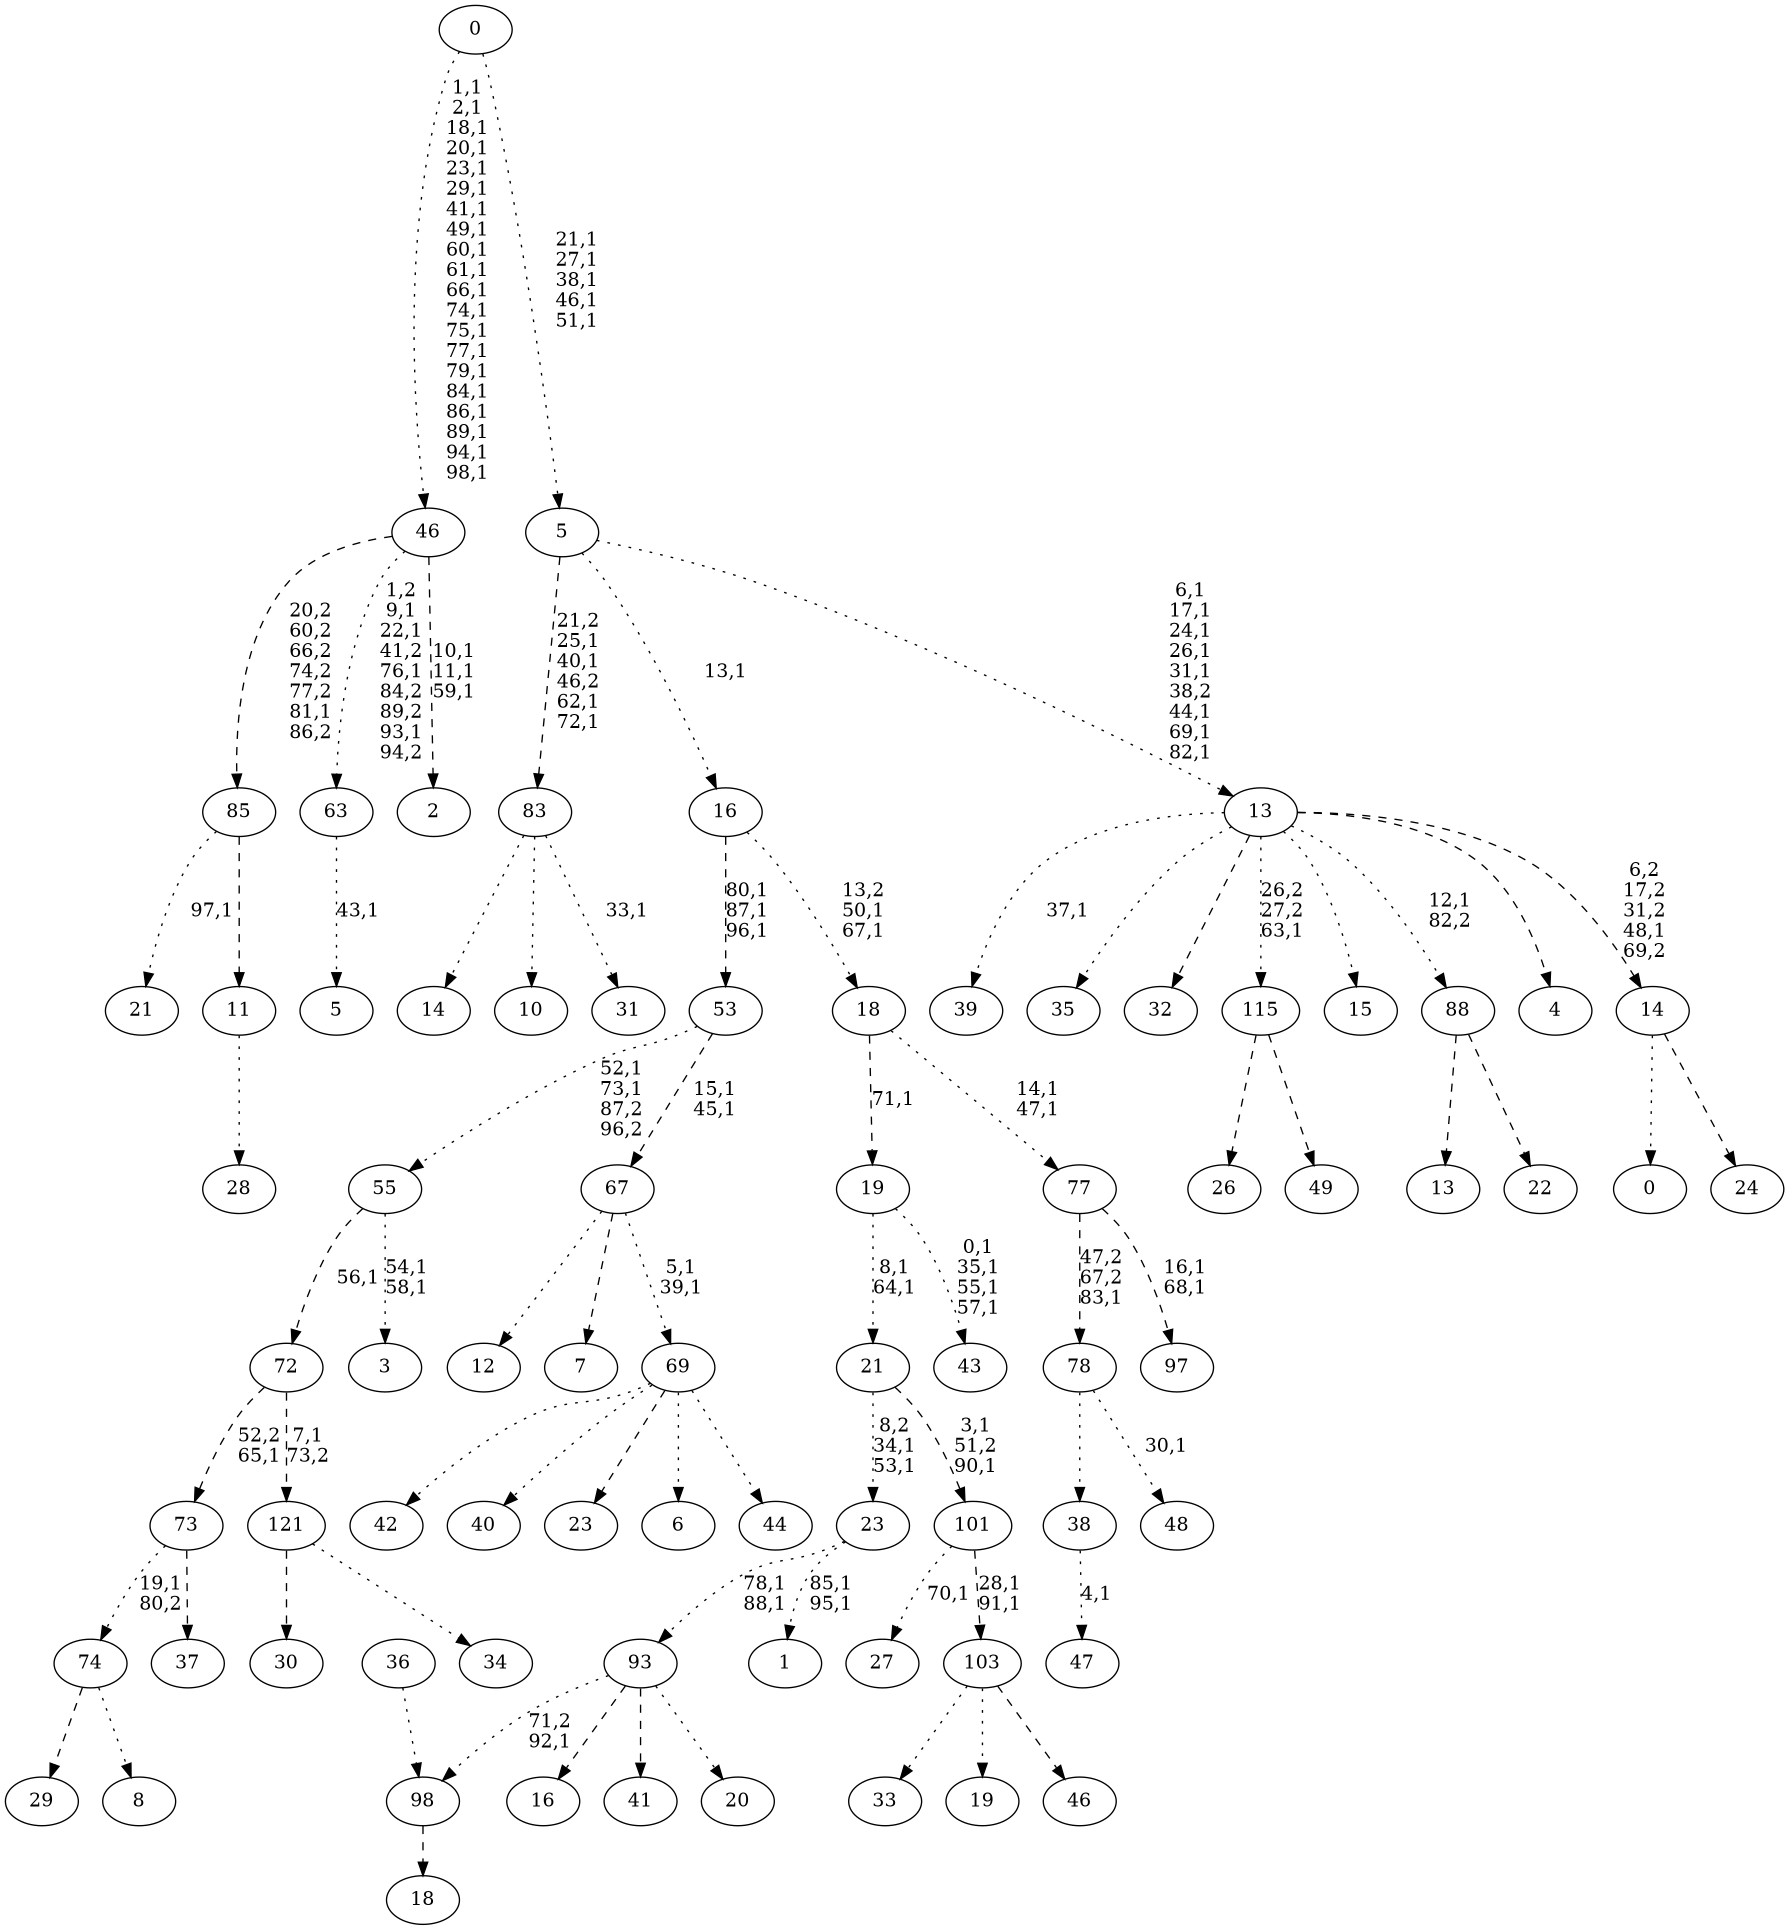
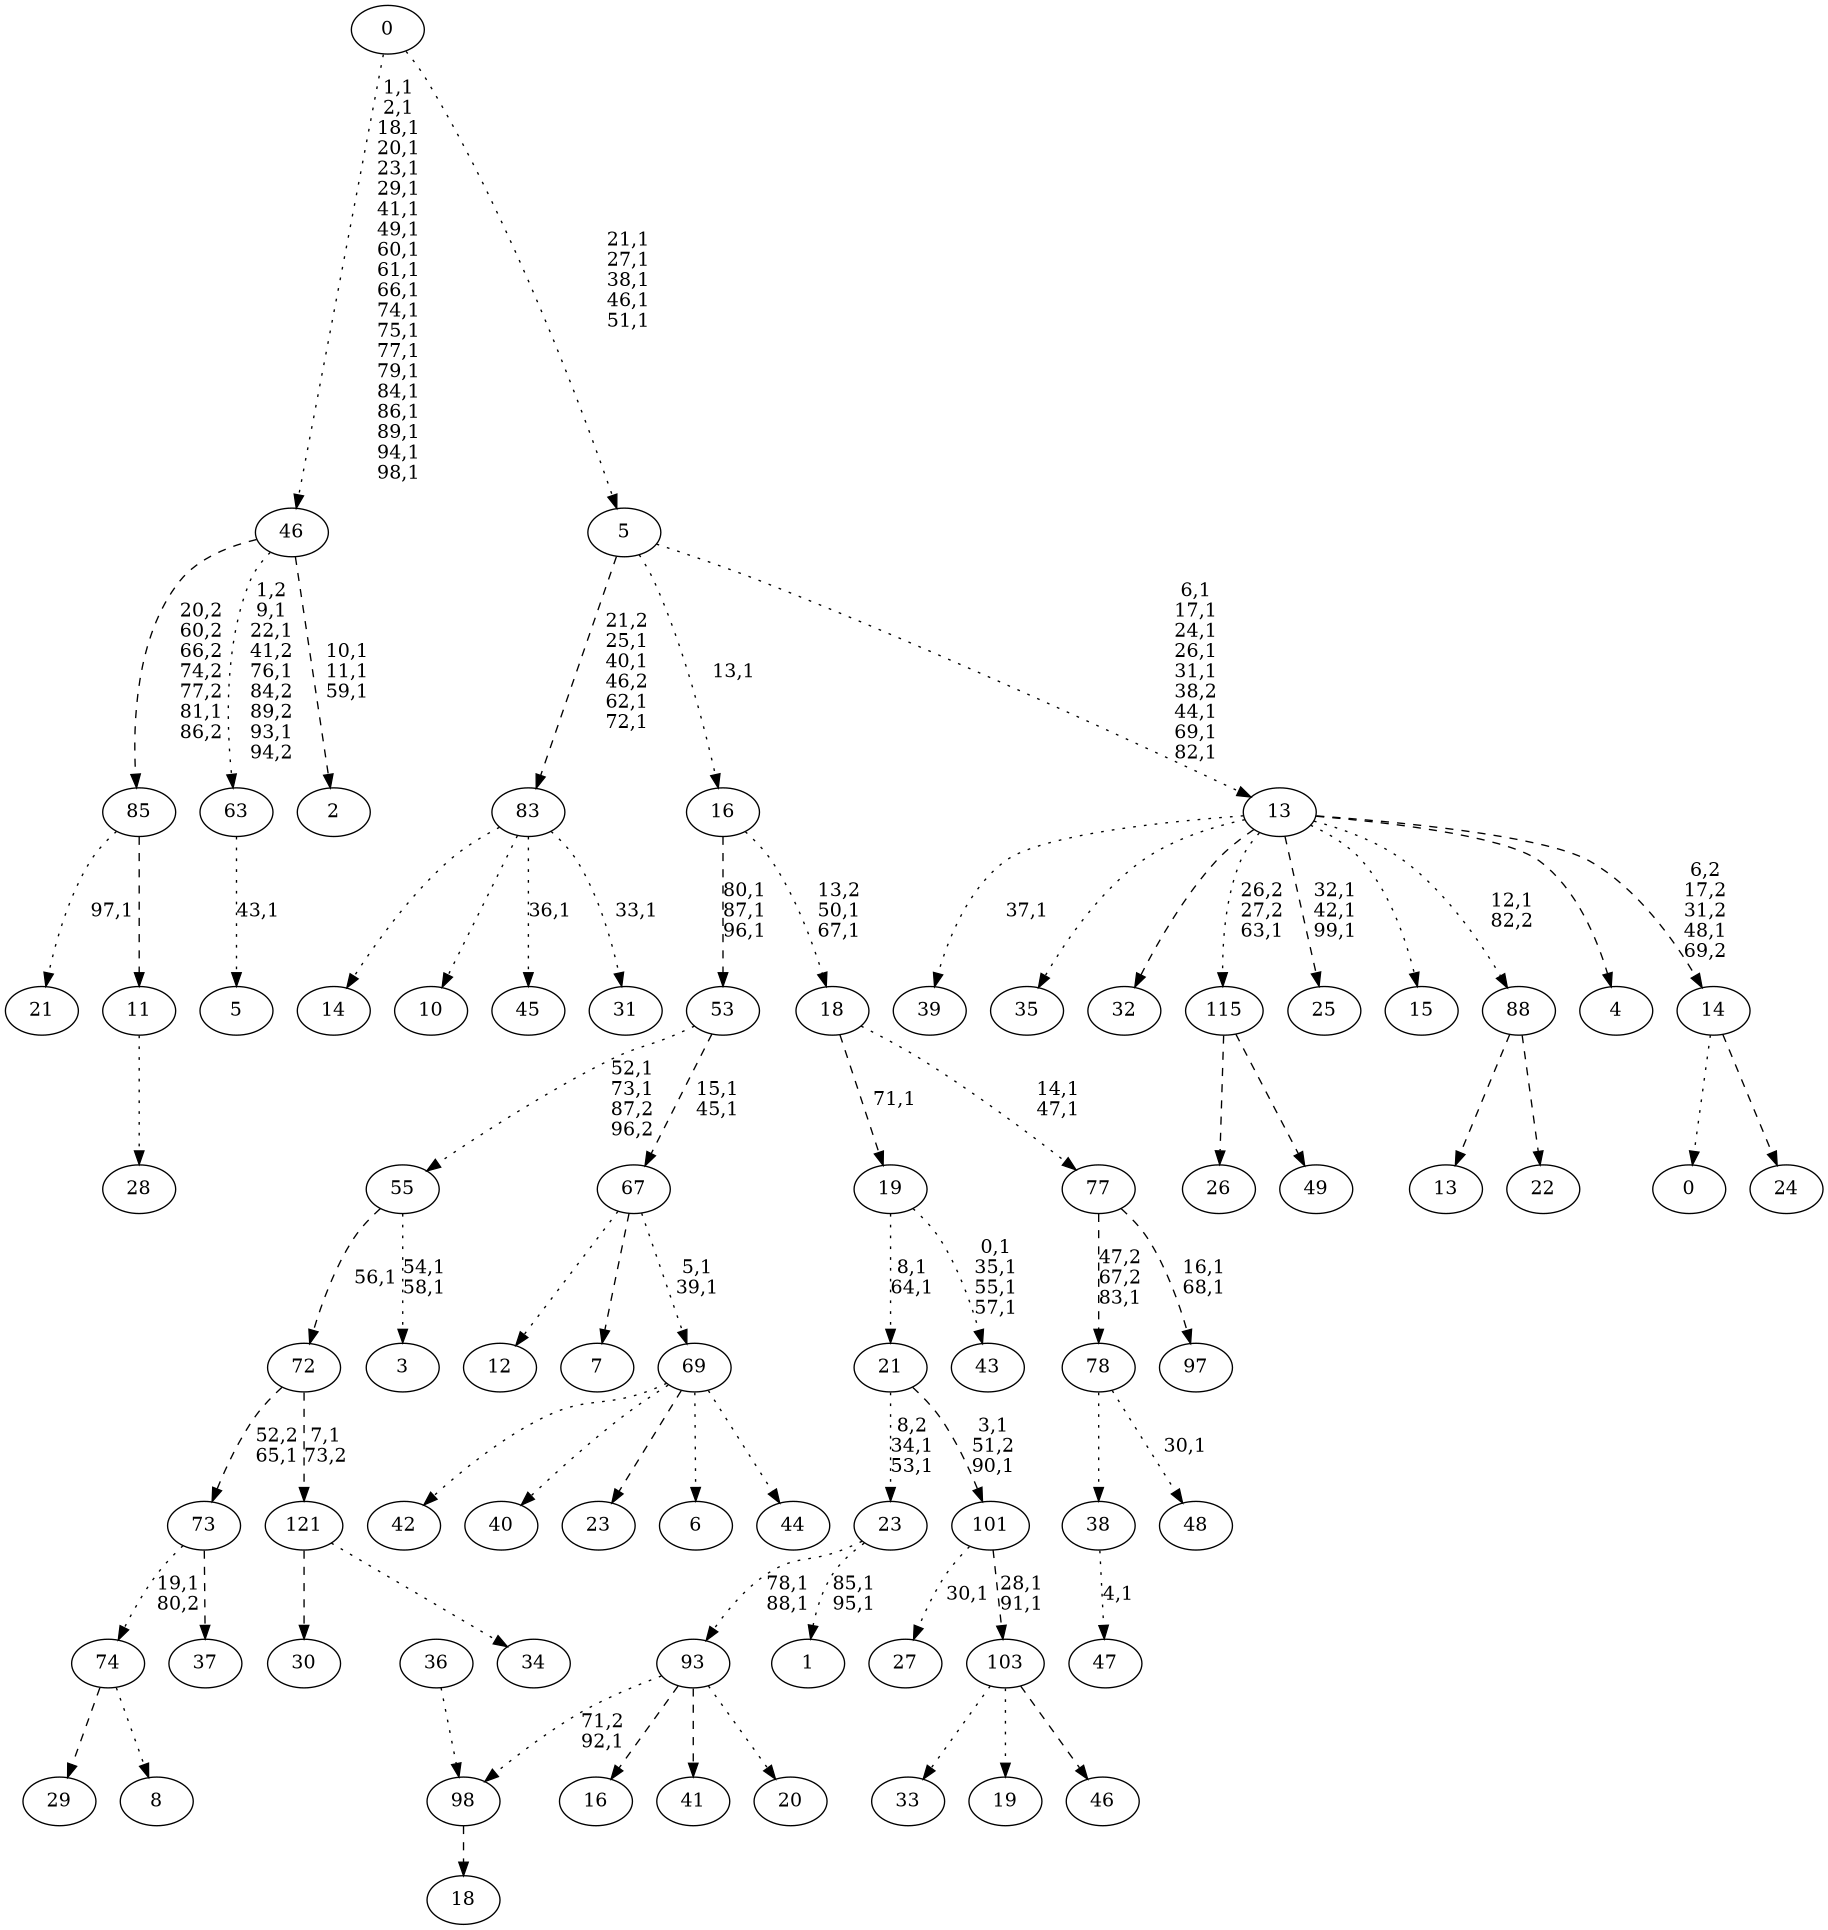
node "45": added
node "25": added
edge "101" -> "27": label "70,1" -> "30,1"
